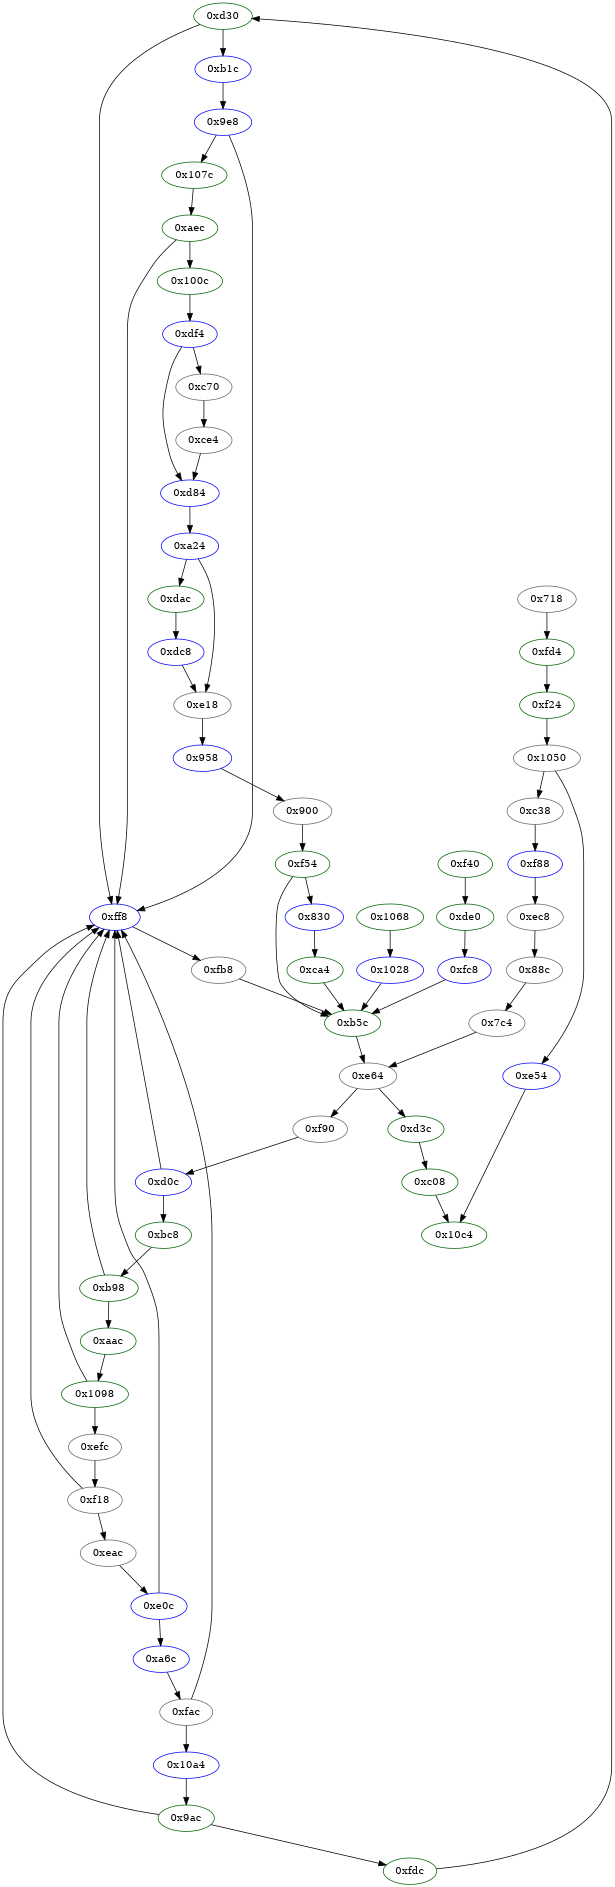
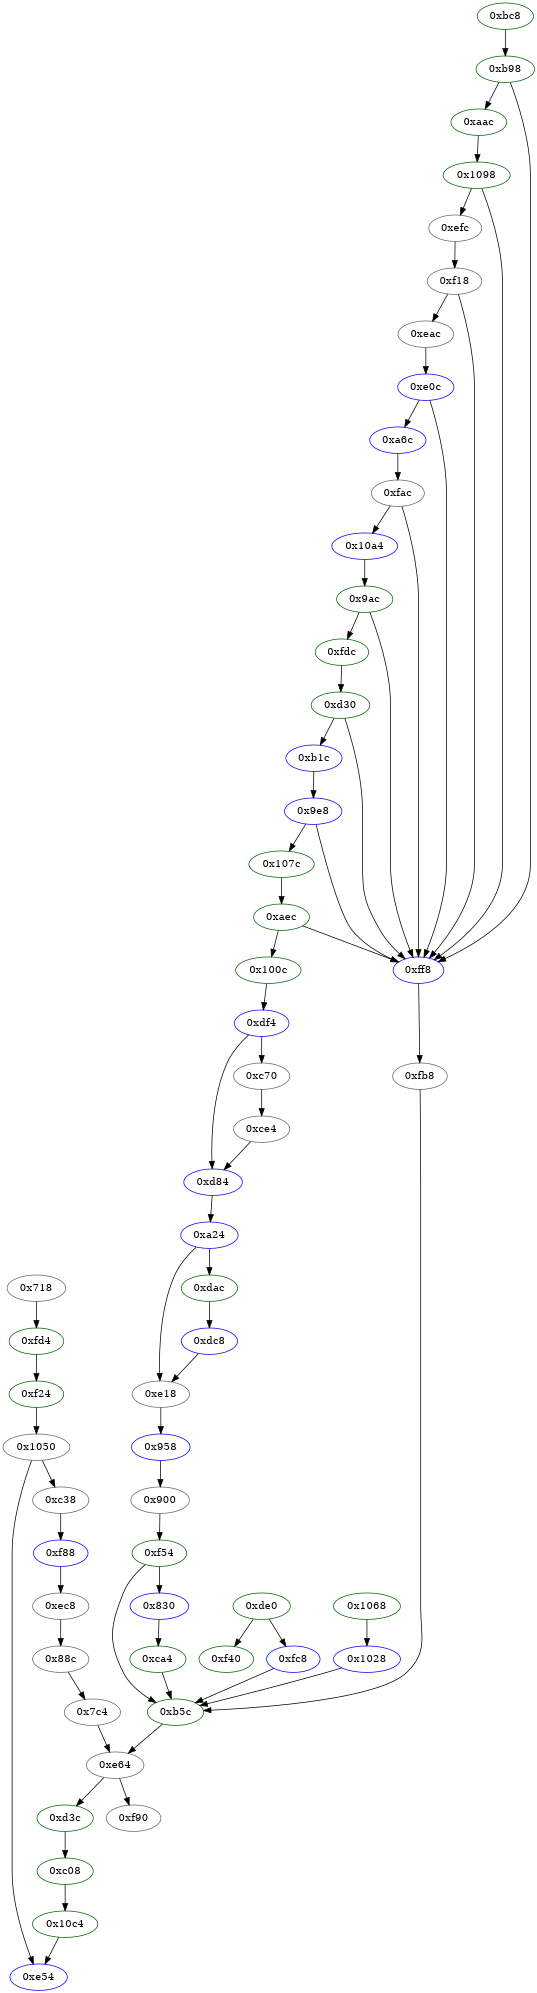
edge "0xf40" -> "0xde0": reversed
edge "0xe54" -> "0x10c4": reversed
node "0xd0c": removed
